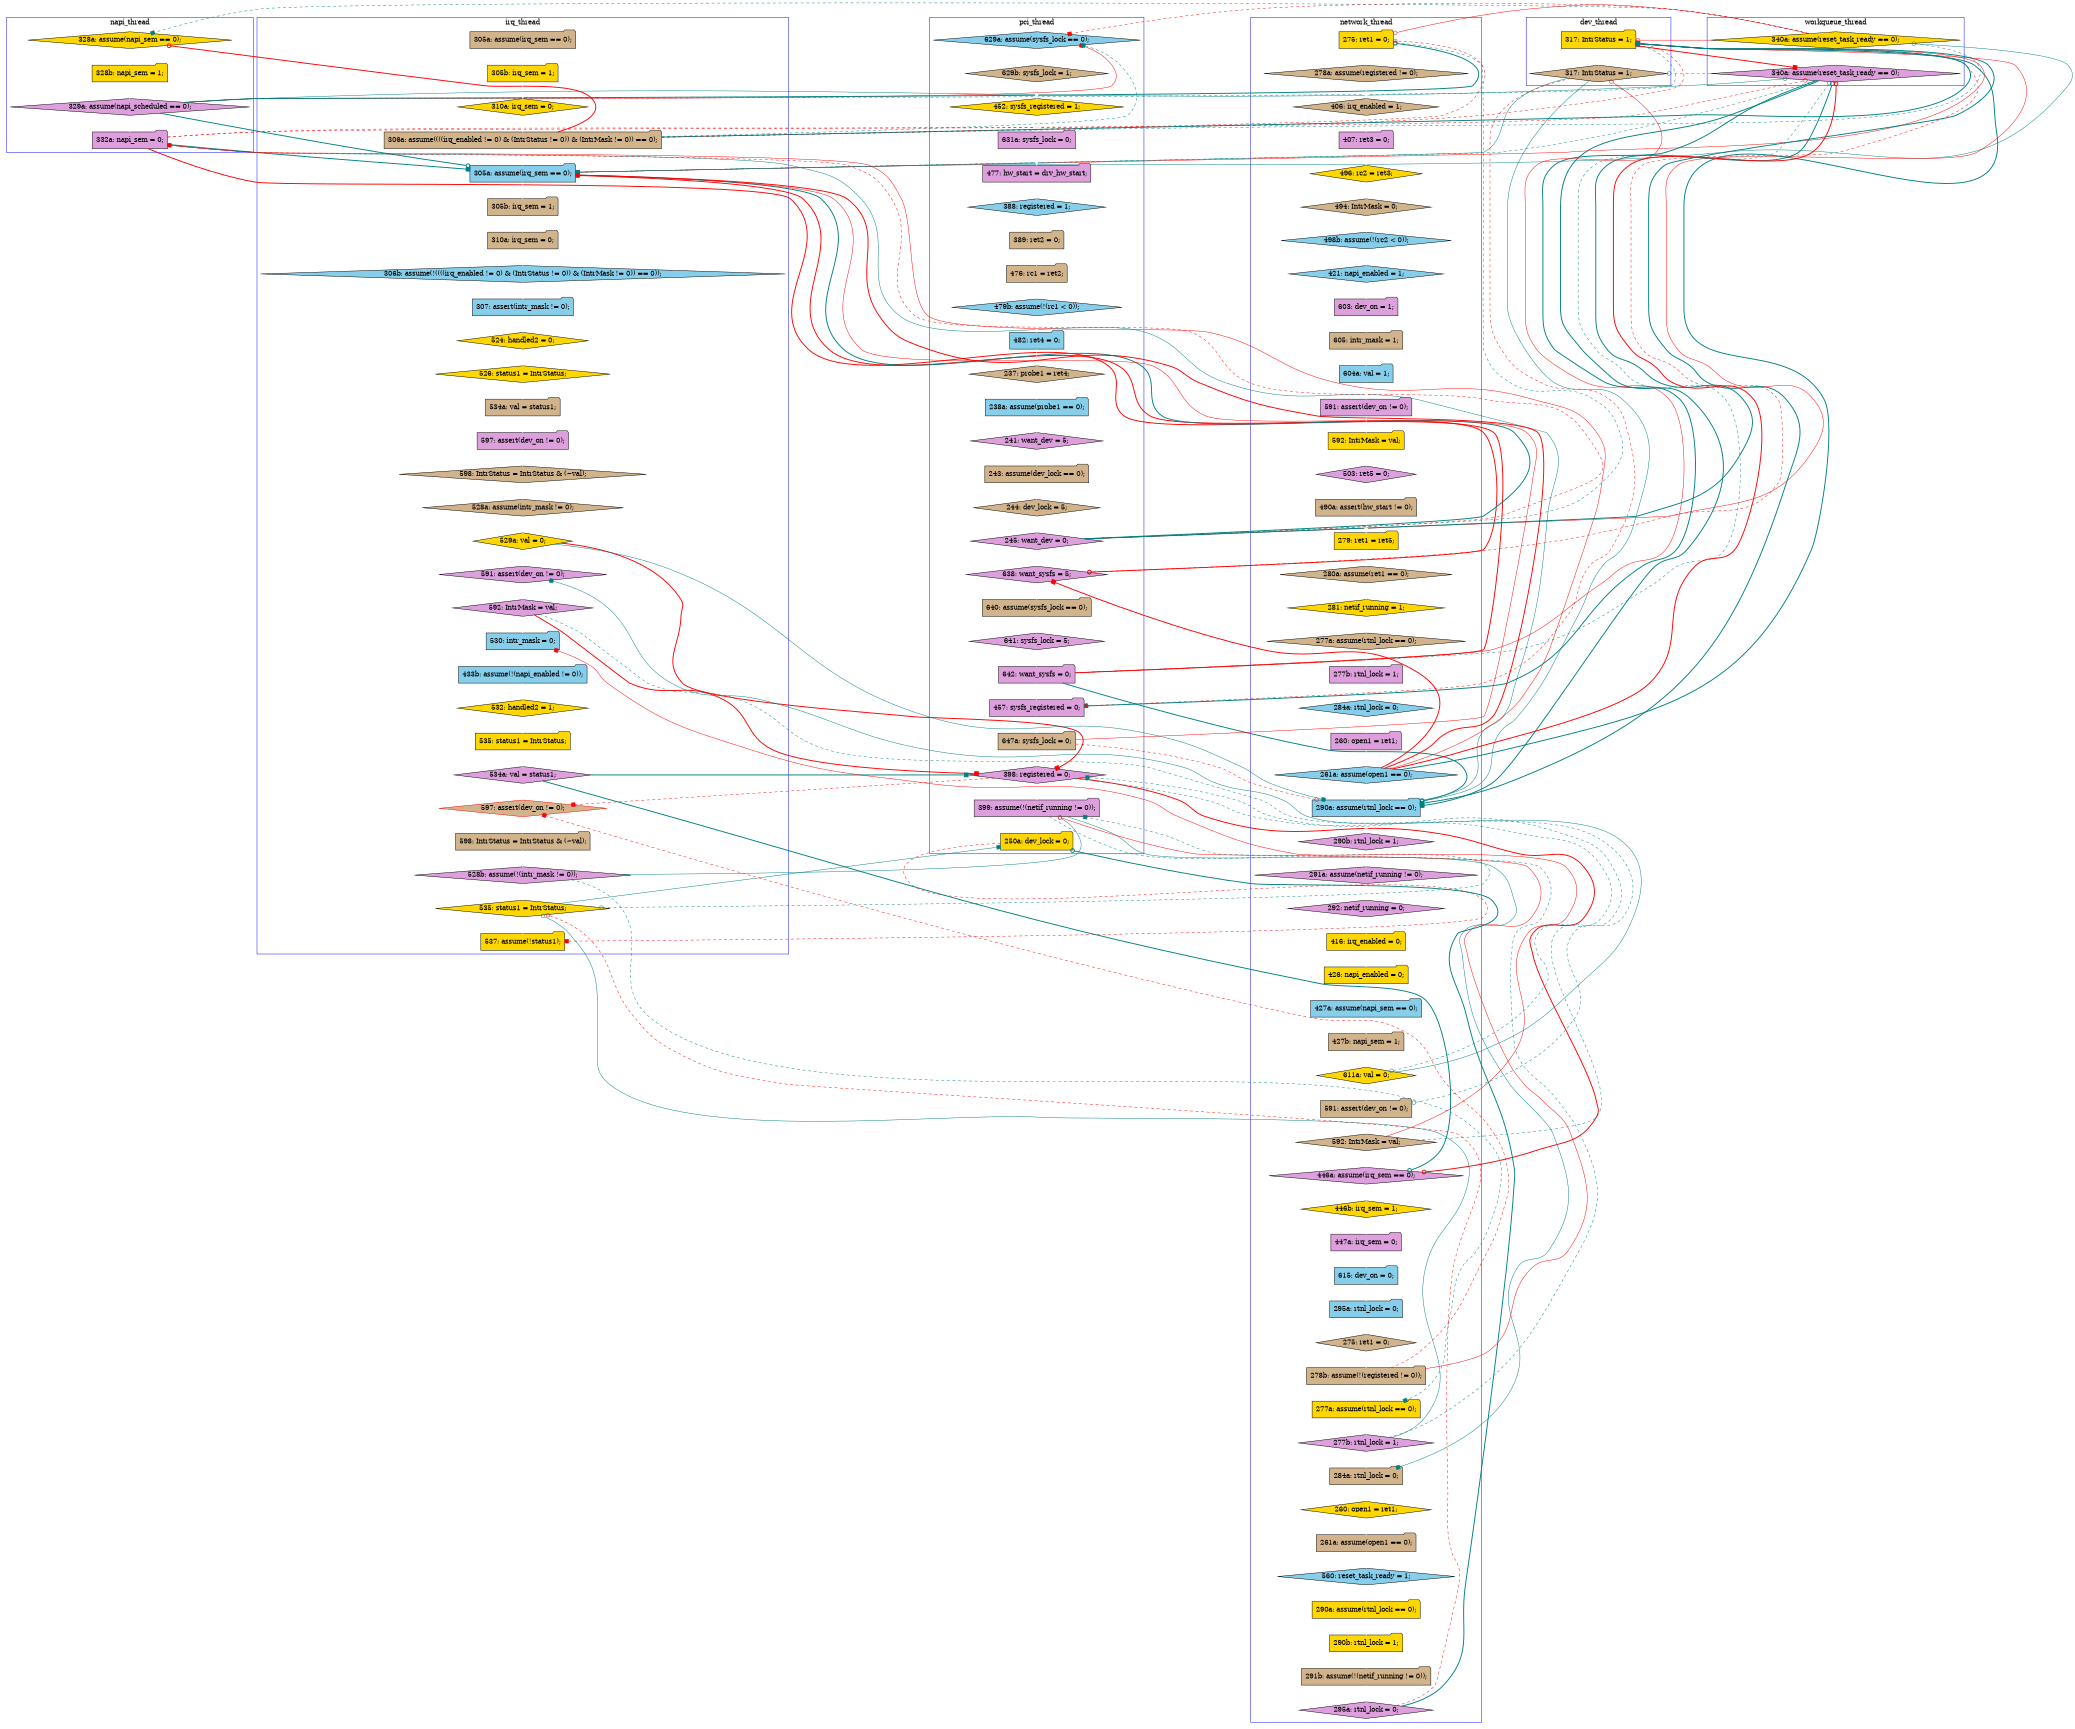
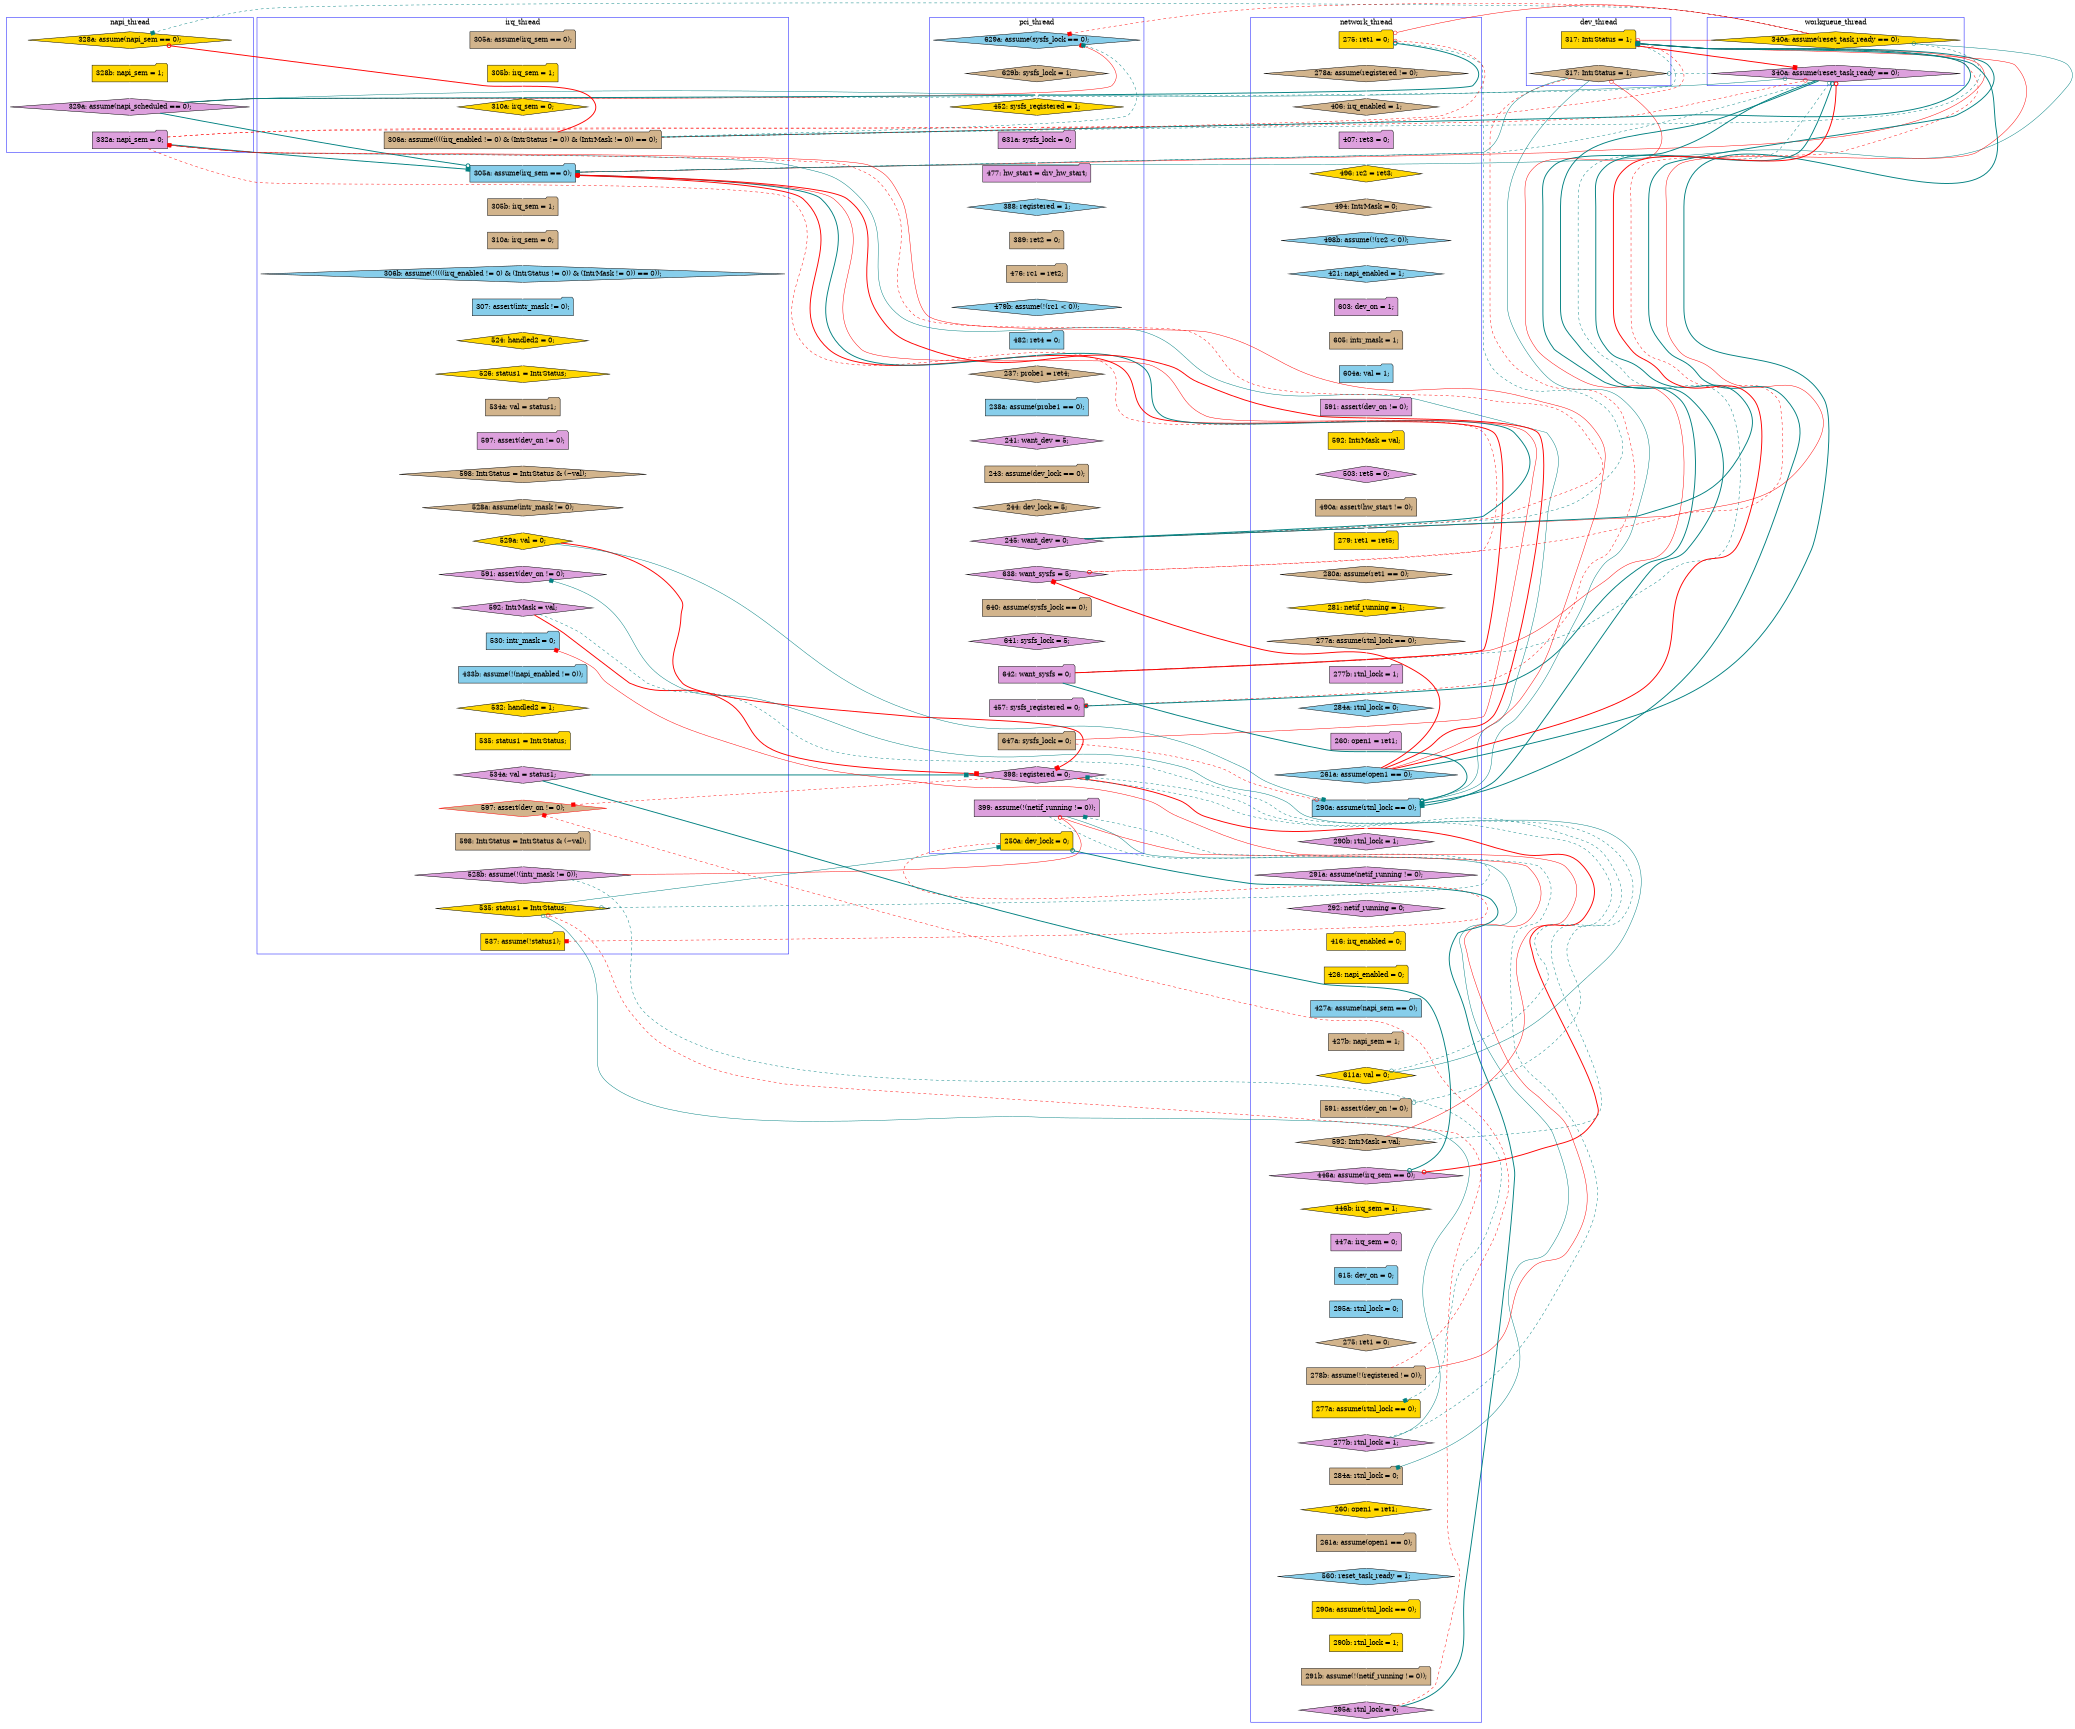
edge "332a: napi_sem = 0;" -> "638: want_sysfs = 5;": style bold -> dashed
edge "528b: assume(!(intr_mask != 0));" -> "399: assume(!(netif_running != 0));": color teal -> red
